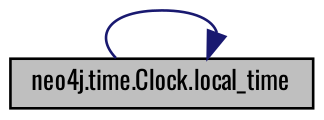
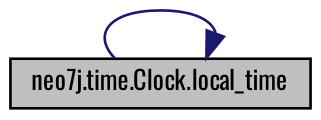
node "neo4j.time.Clock.local_time": label "neo4j.time.Clock.local_time" -> "neo7j.time.Clock.local_time"
